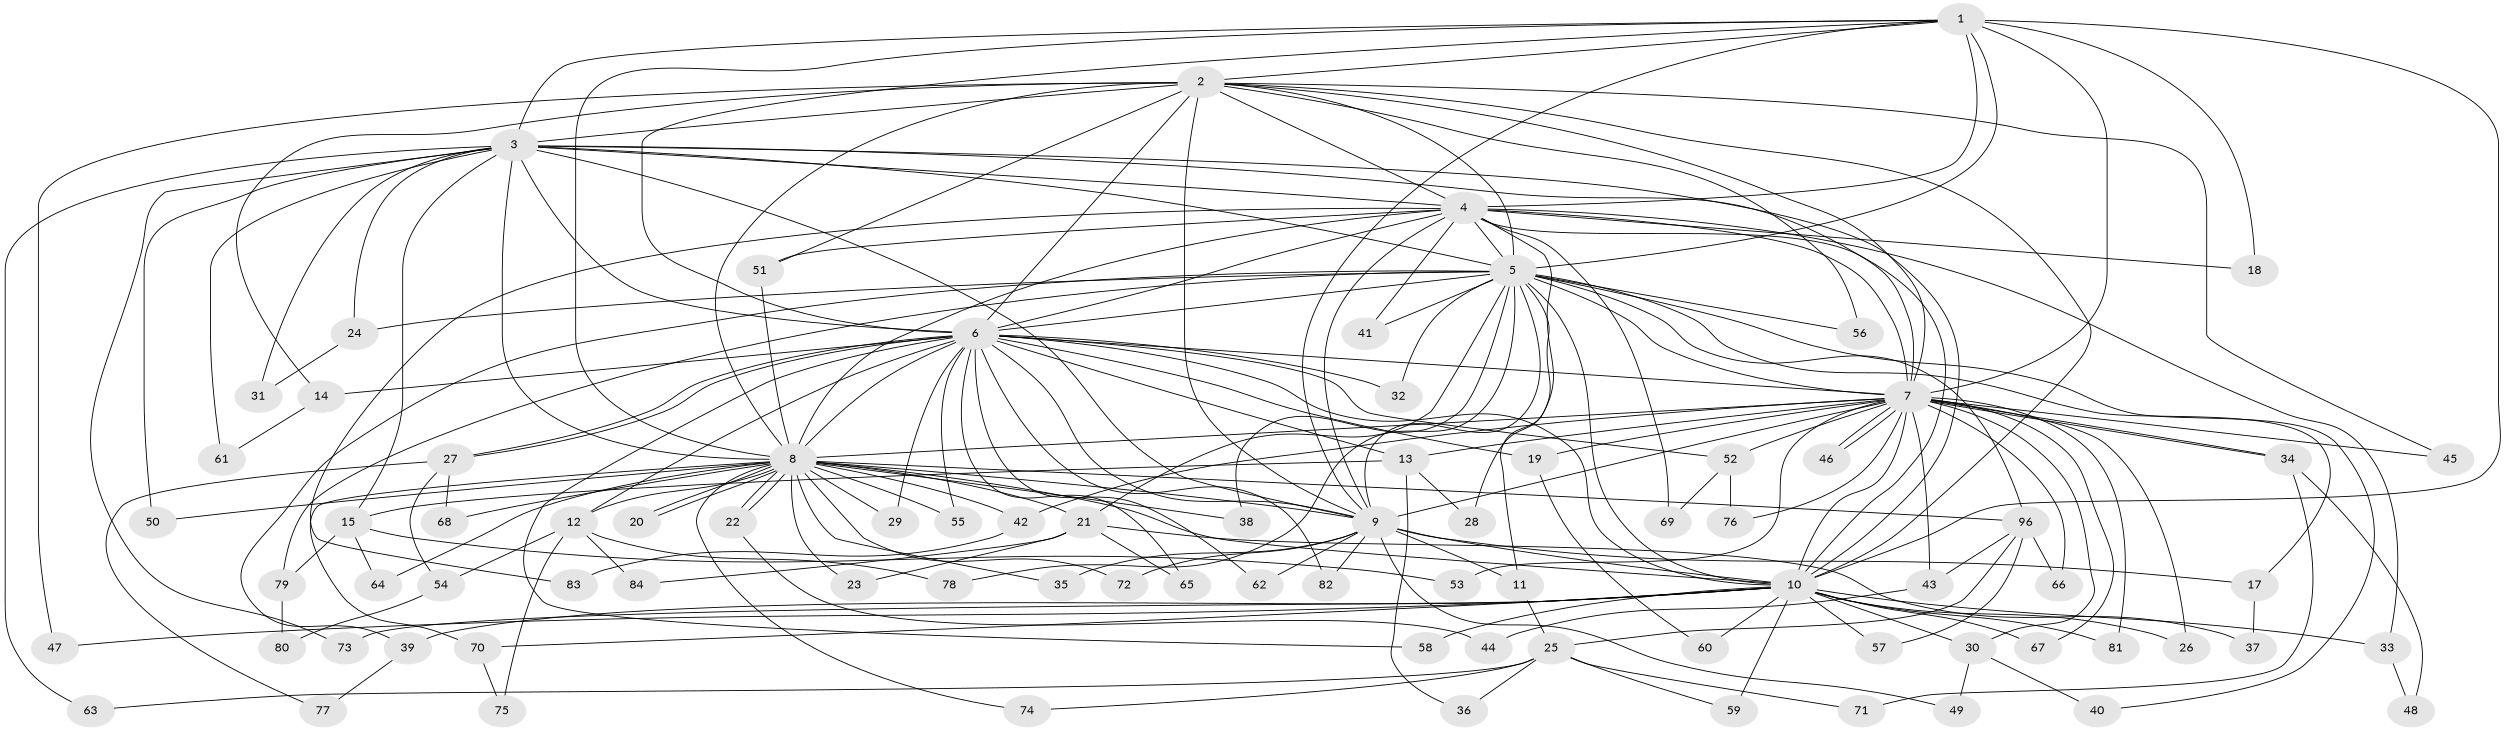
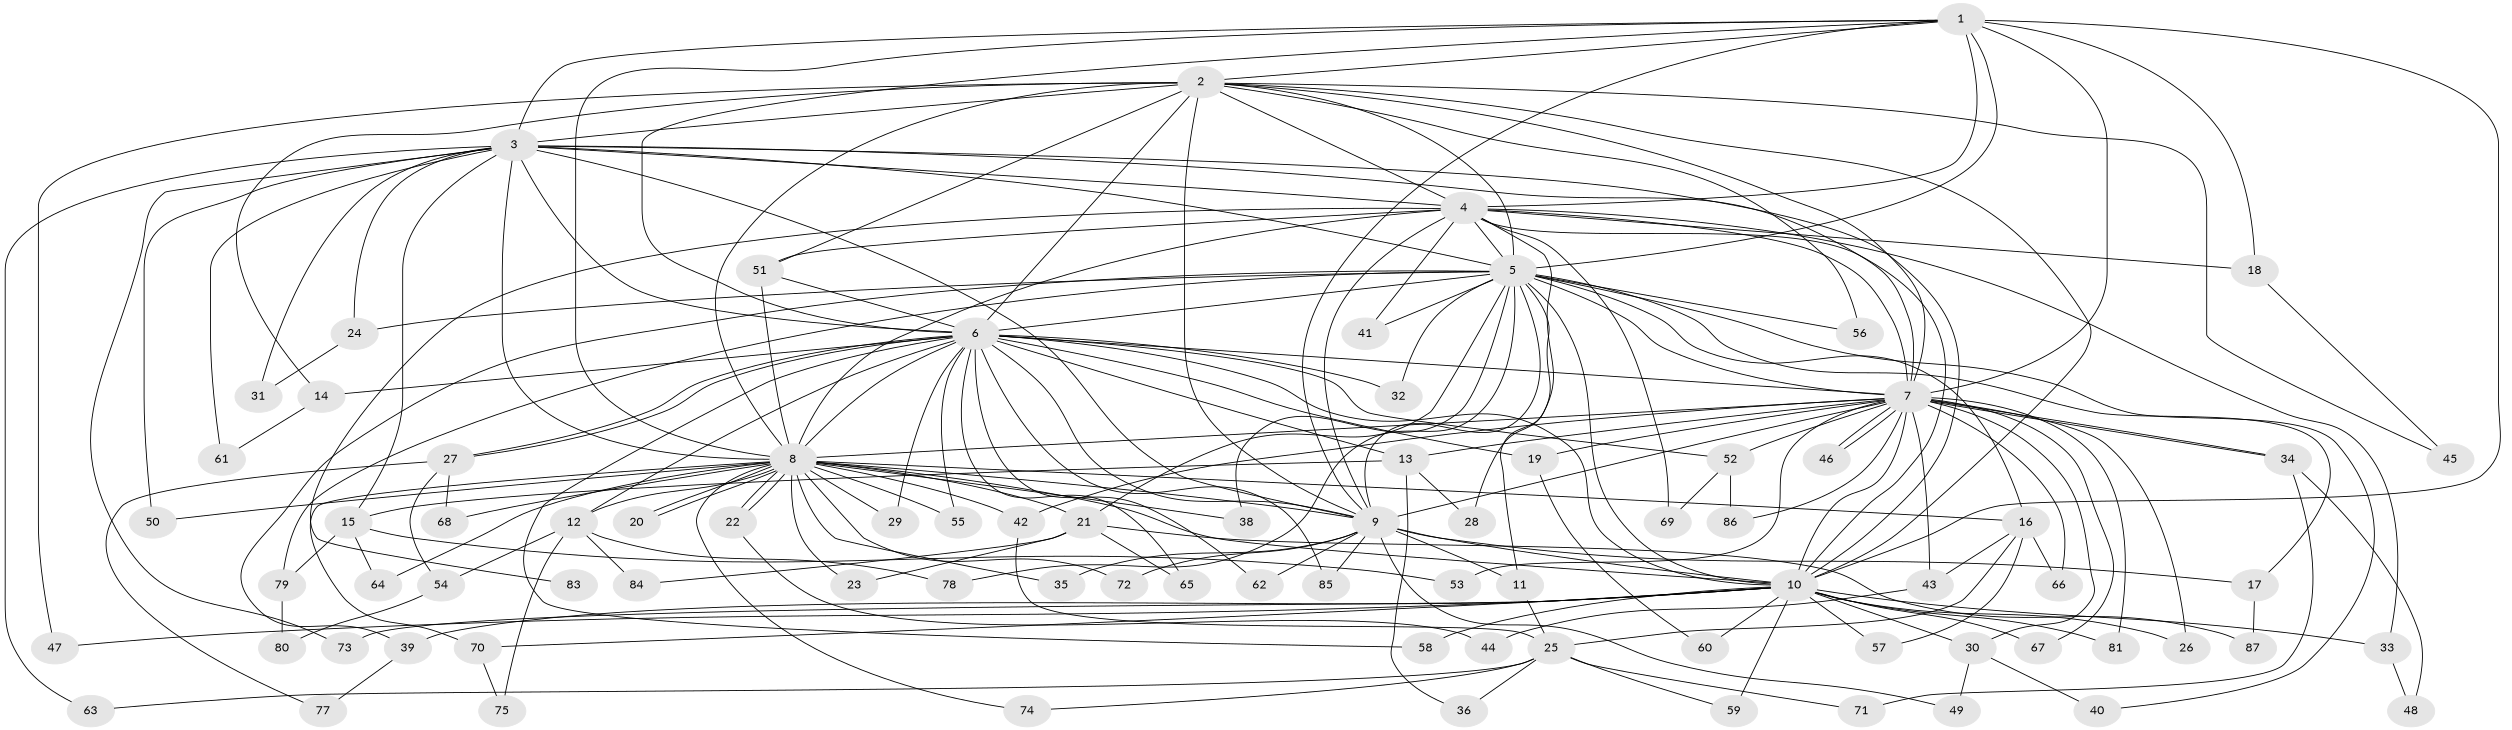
edge "4" -- "6": now "51" -- "6"
edge "7" -- "45": now "18" -- "45"
node "76": label "76" -> "86"
node "96": label "96" -> "16"
edge "42" -- "83": now "42" -- "25"
node "82": label "82" -> "85"
node "37": label "37" -> "87"
